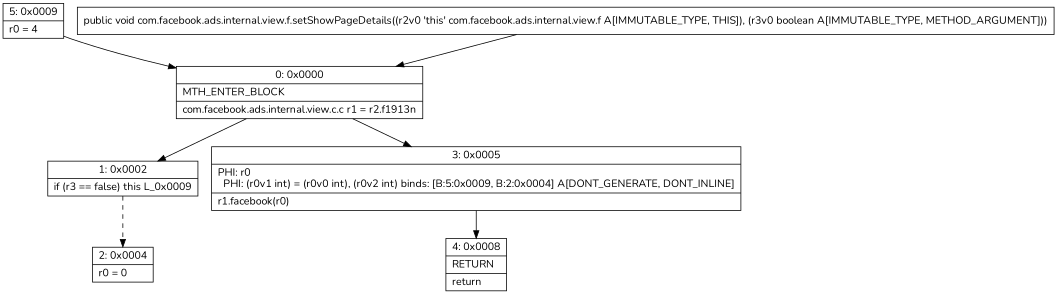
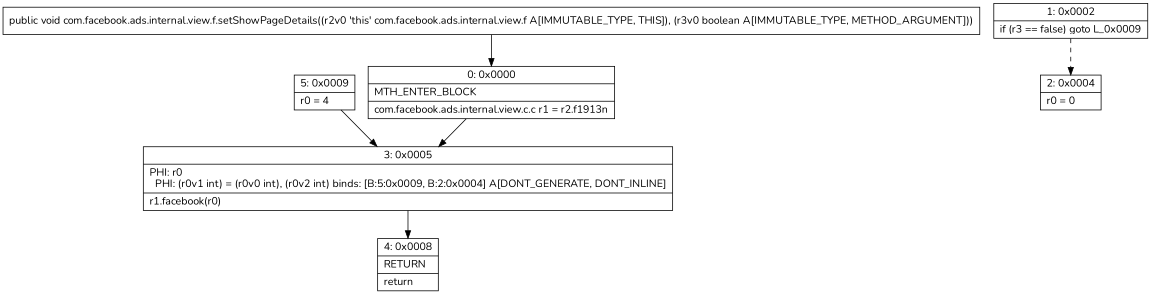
edge "5: 0x0009" -> "0: 0x0000": now "5: 0x0009" -> "3: 0x0005"
edge "0: 0x0000" -> "1: 0x0002": removed
node "1: 0x0002": text "if (r3 == false) this L_0x0009" -> "if (r3 == false) goto L_0x0009"
